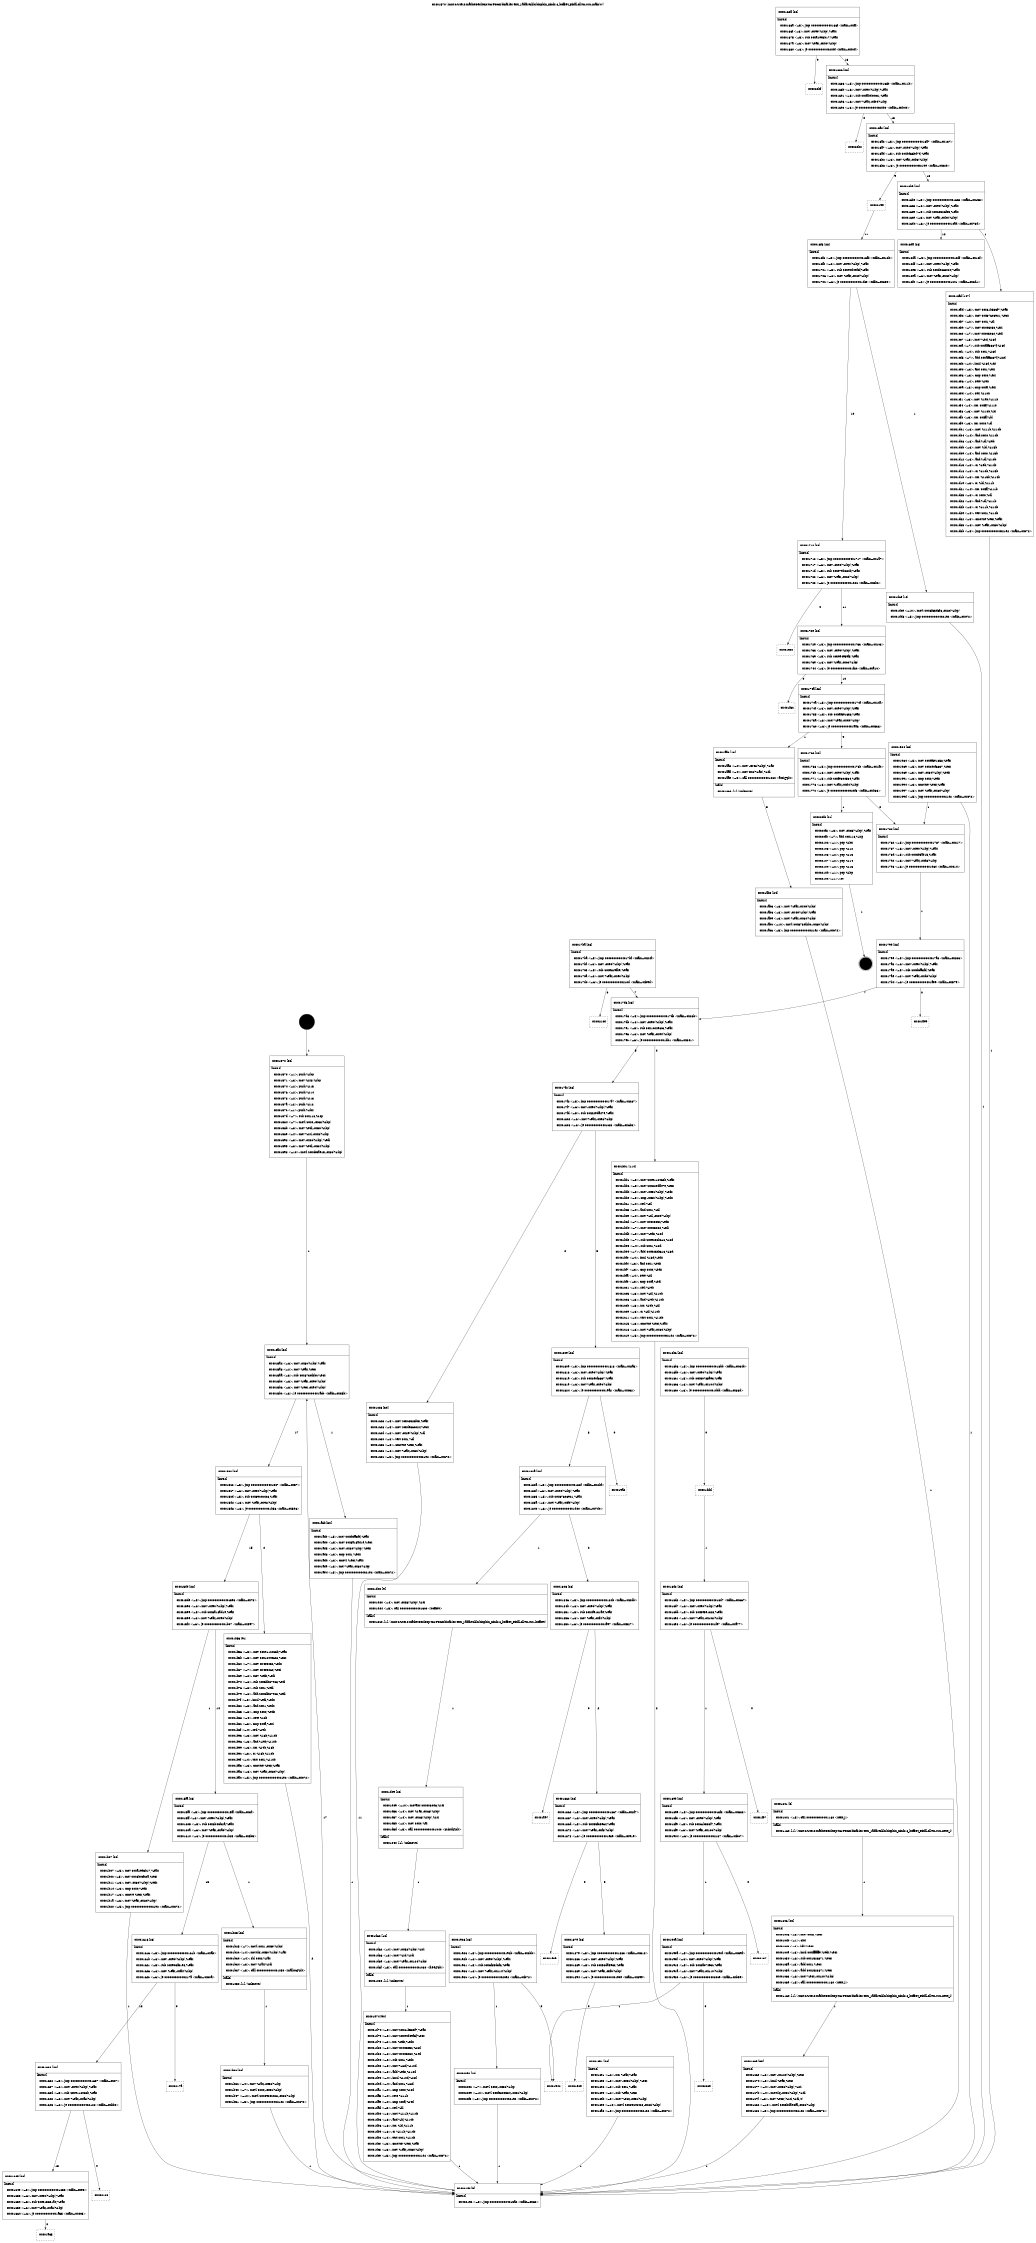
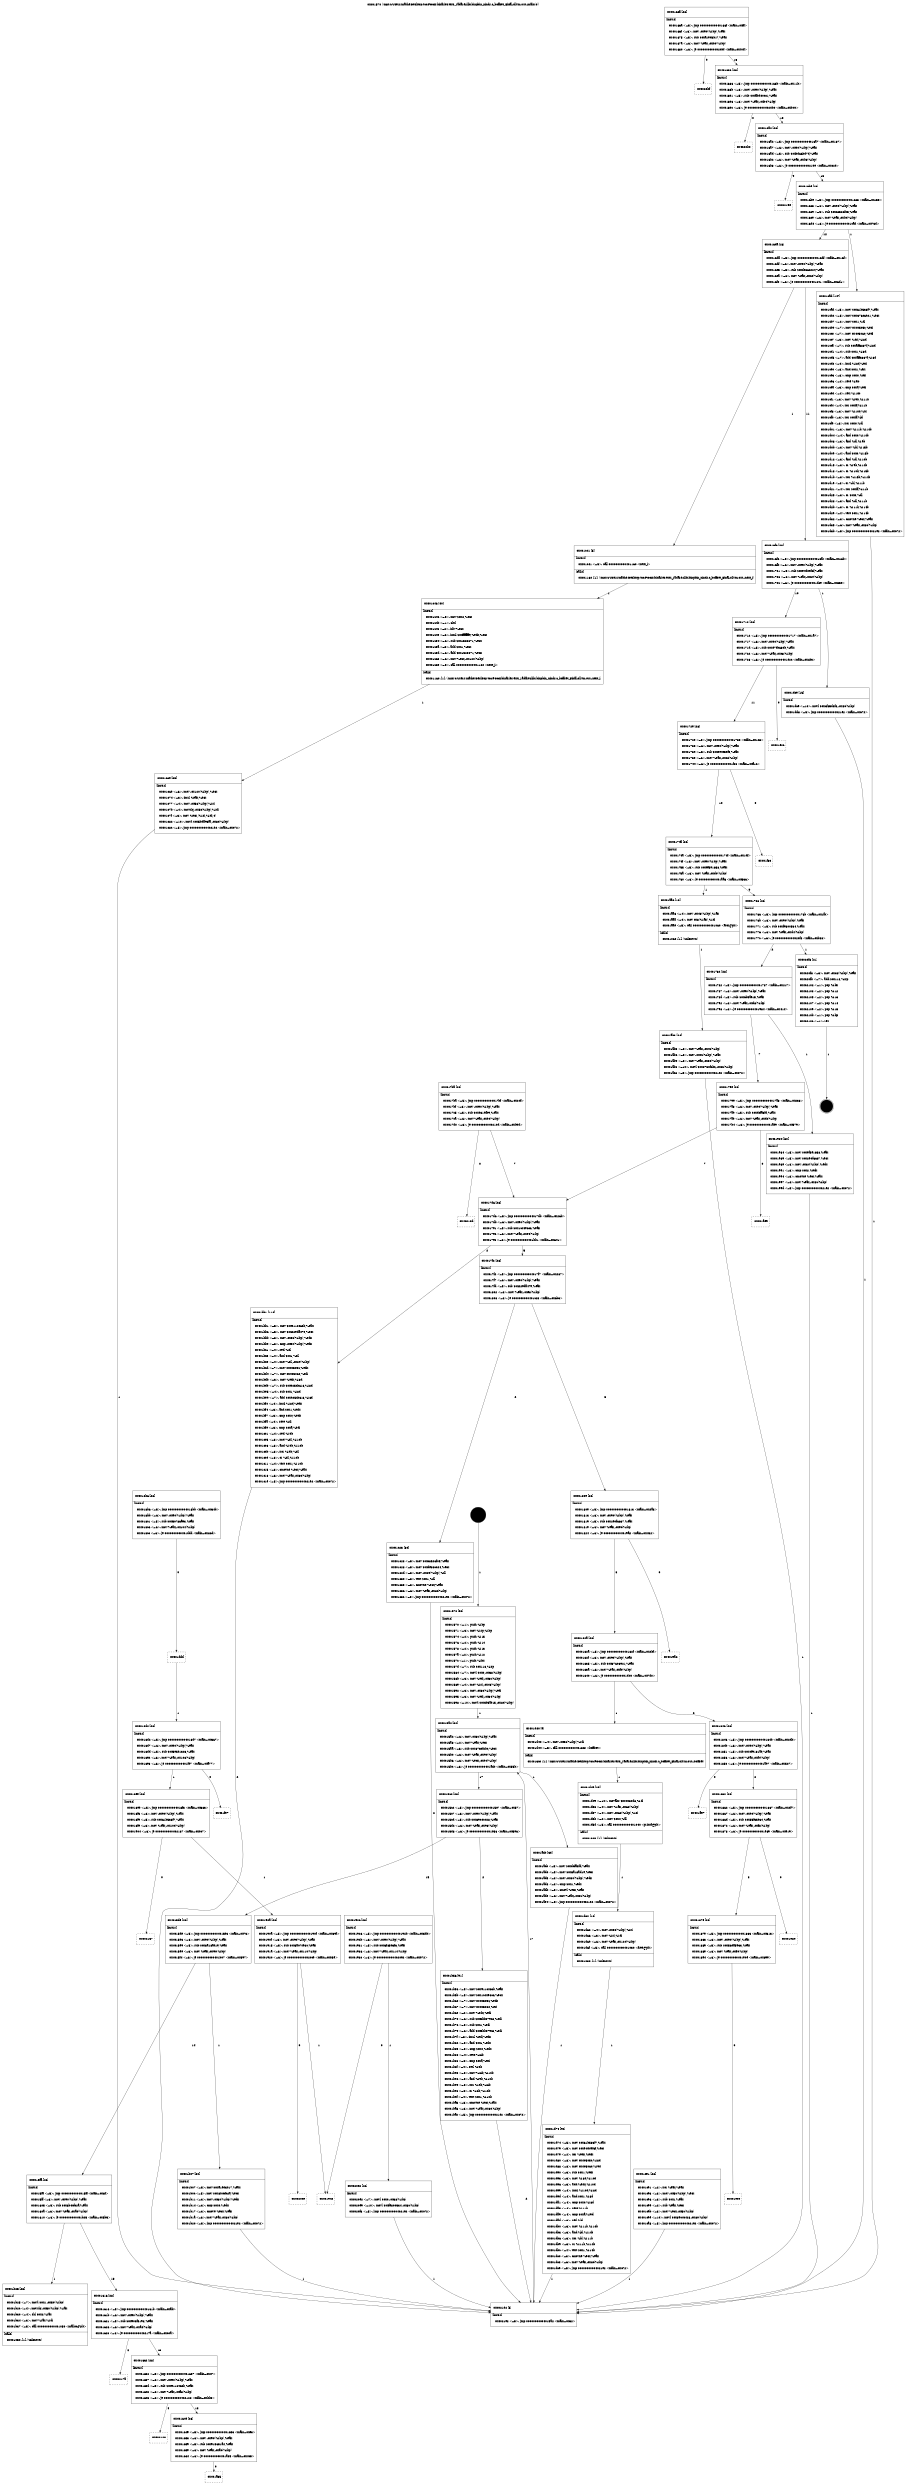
edge "0x40219e" -> "0x4016f6 [28]": now "0x4016da [28]" -> "0x4016f6 [28]"
edge "0x4016da [28]" -> "0x401c41 [5]": added, label "1"
edge "0x401aa6 [13]" -> "0x401ab3 [24]": label " 3" -> " 1"
edge "0x401984 [30]" -> "0x401782 [28]": reversed
edge "0x401c23 [30]" -> "0x4021e2 [5]": label " 11" -> " 2"
node "0x401b3c [26]": removed
